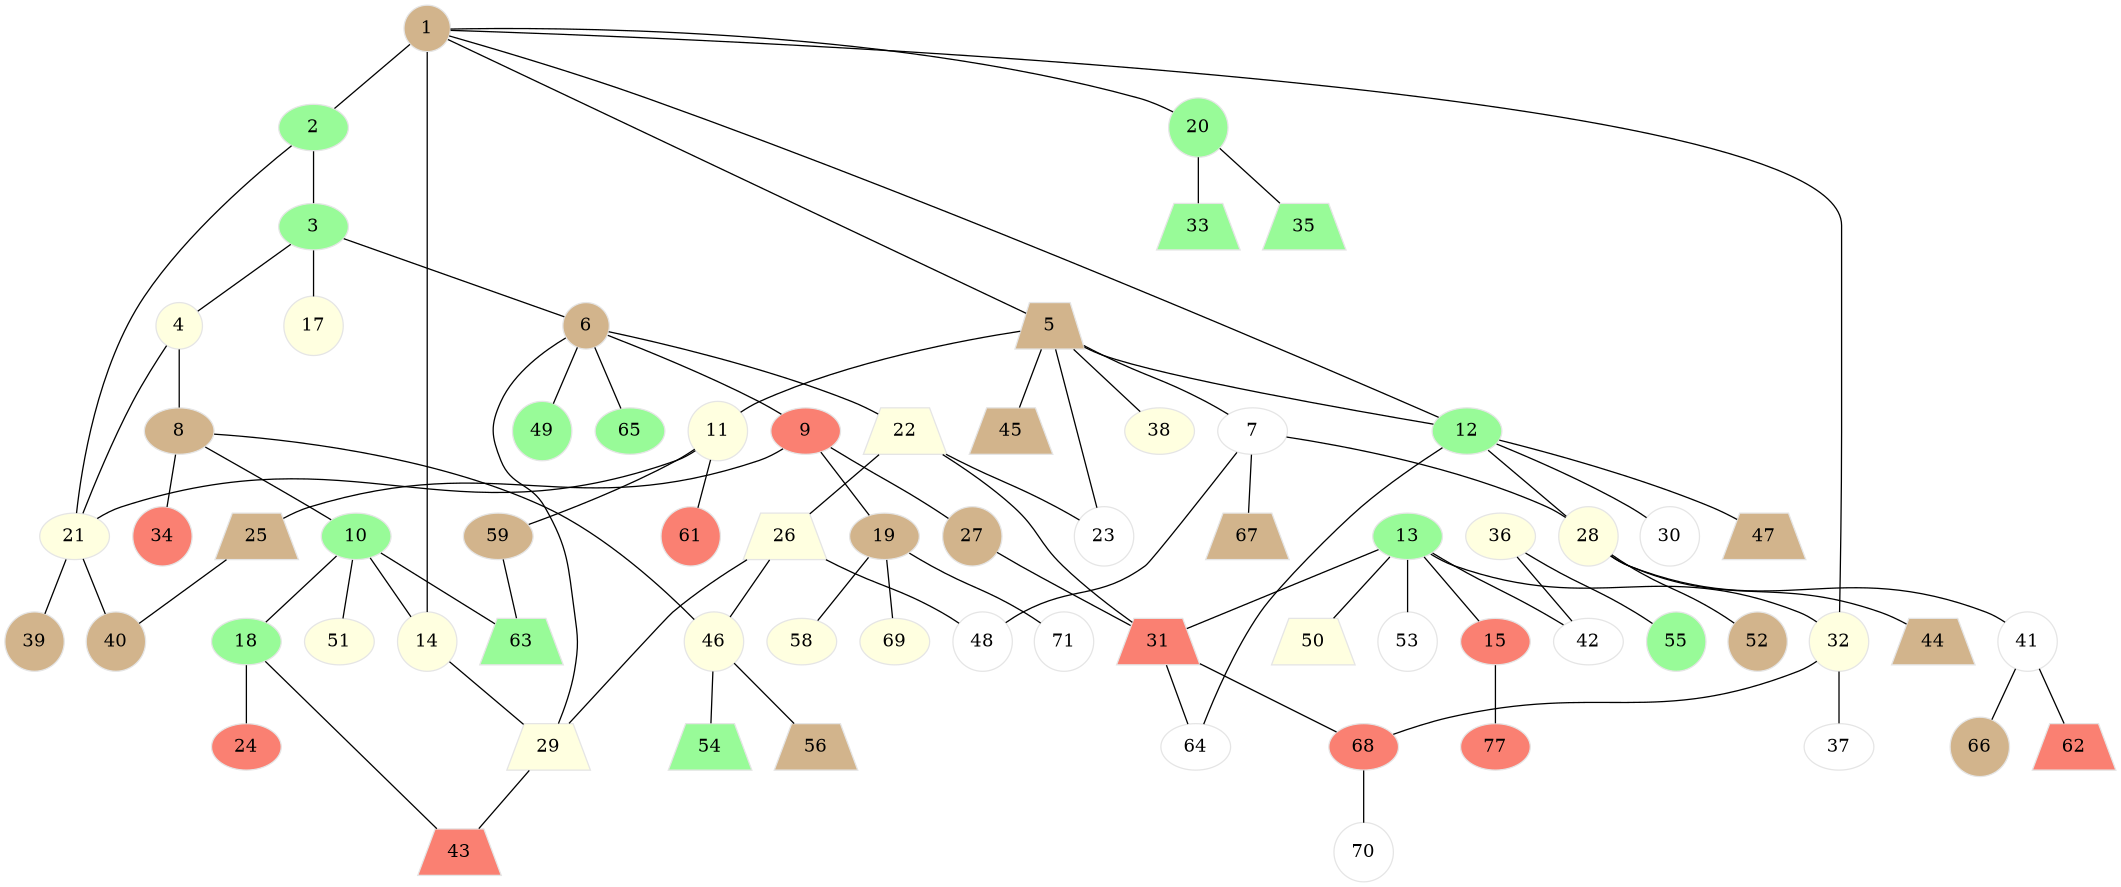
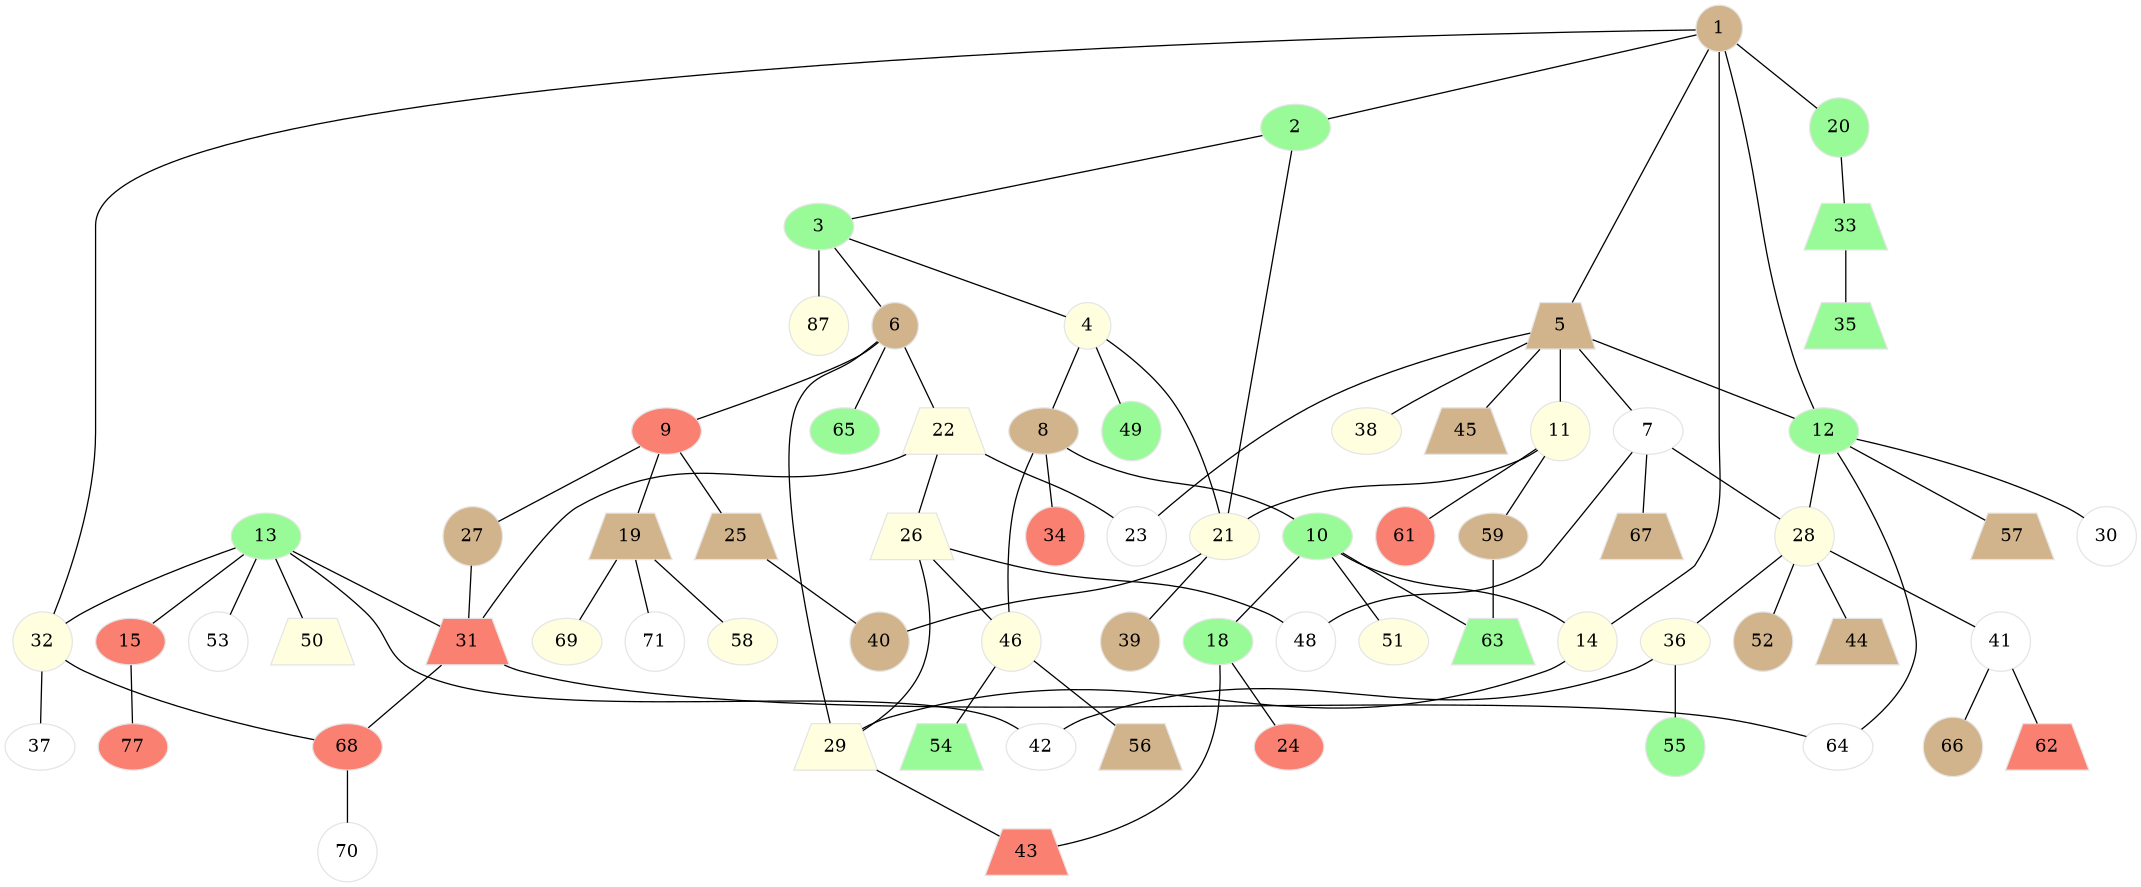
edge "20" -- "35": now "33" -- "35"
node "17": label "17" -> "87"
edge "6" -- "49": now "4" -- "49"
node "19": shape ellipse -> trapezium
node "47": label "47" -> "57"
edge "28" -- "36": added
